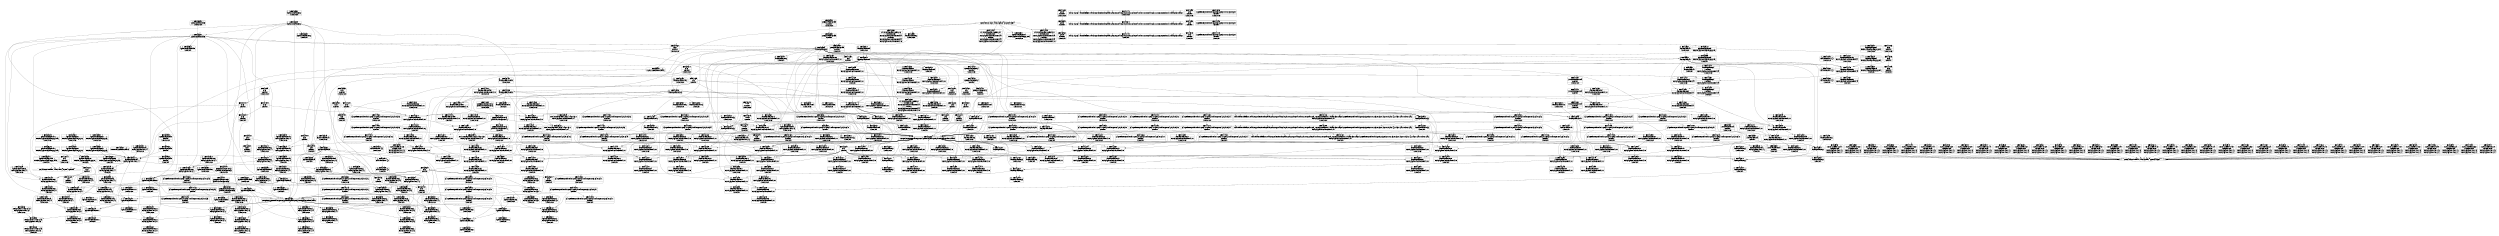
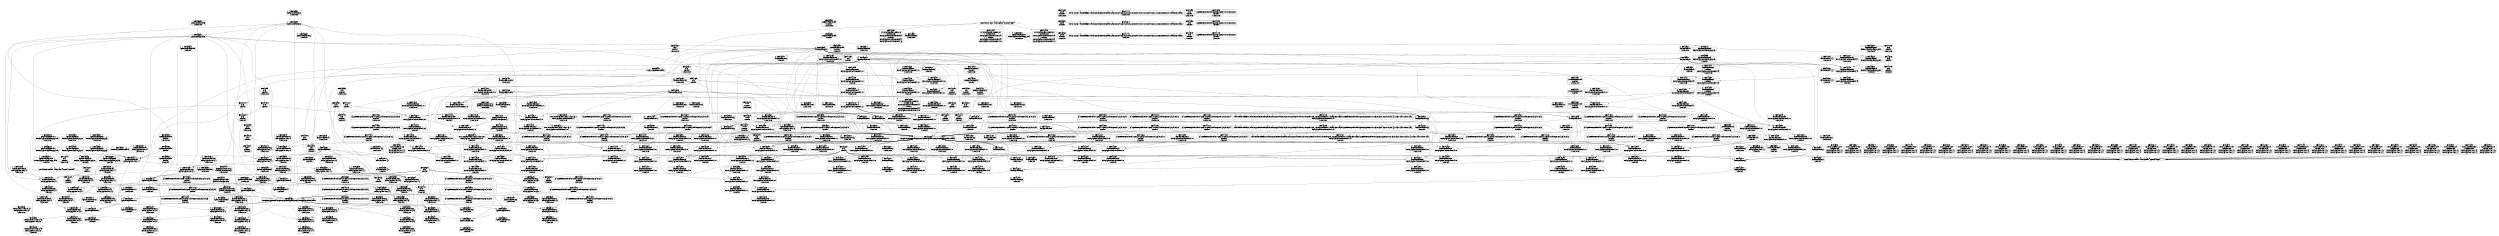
node "CE0x46dc5e0": added
